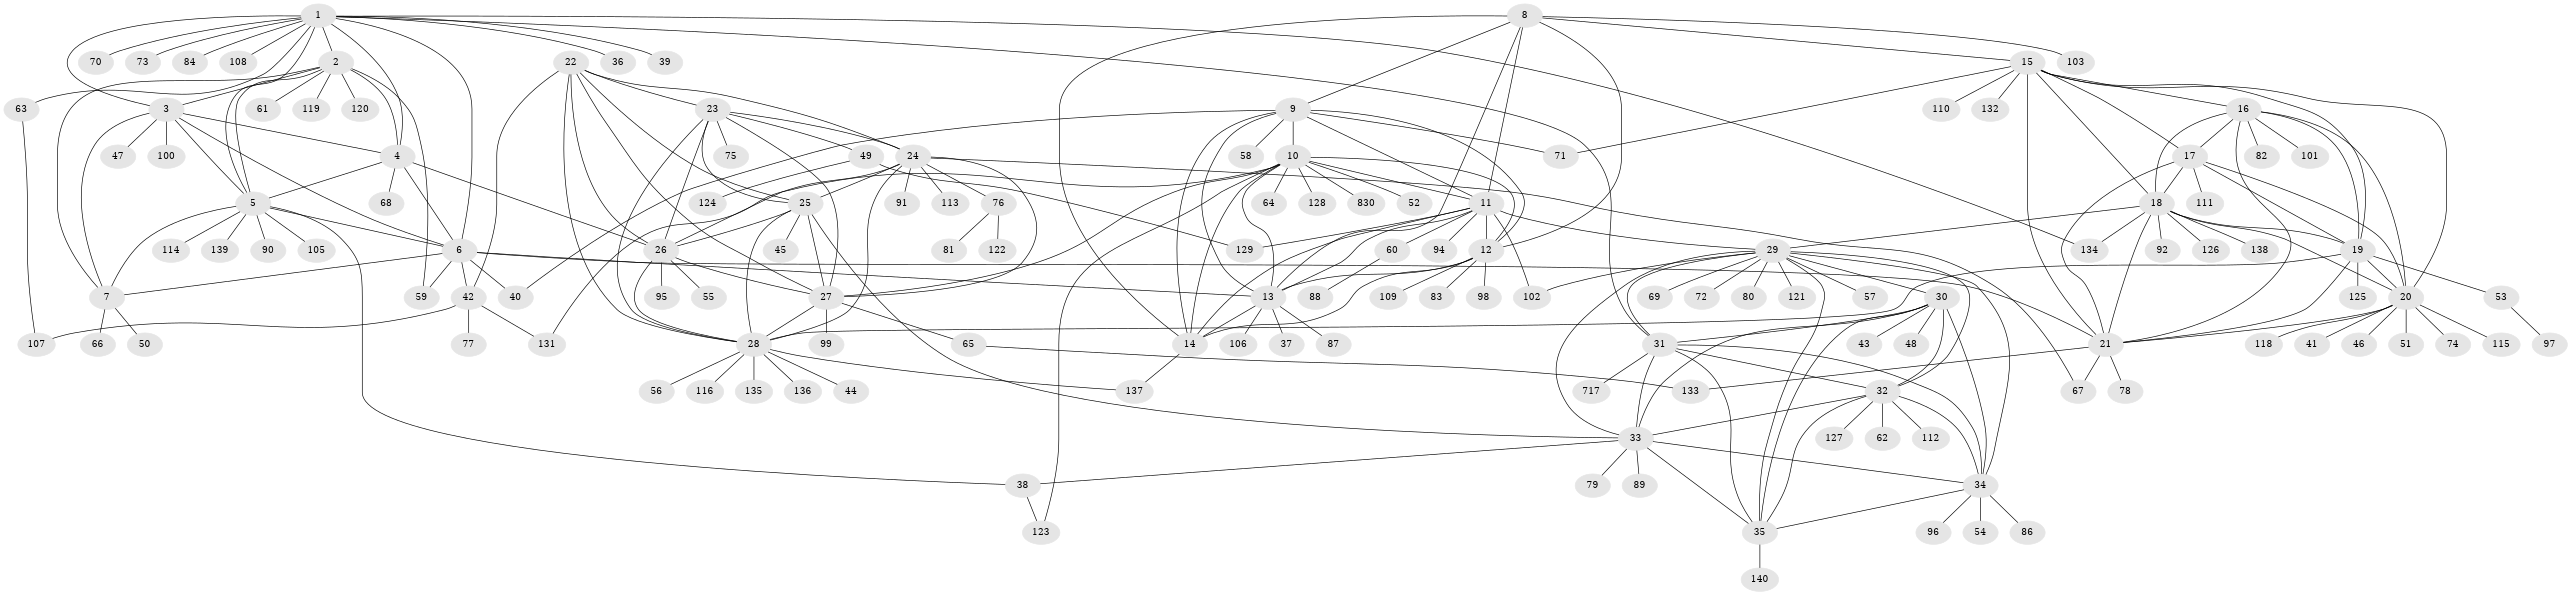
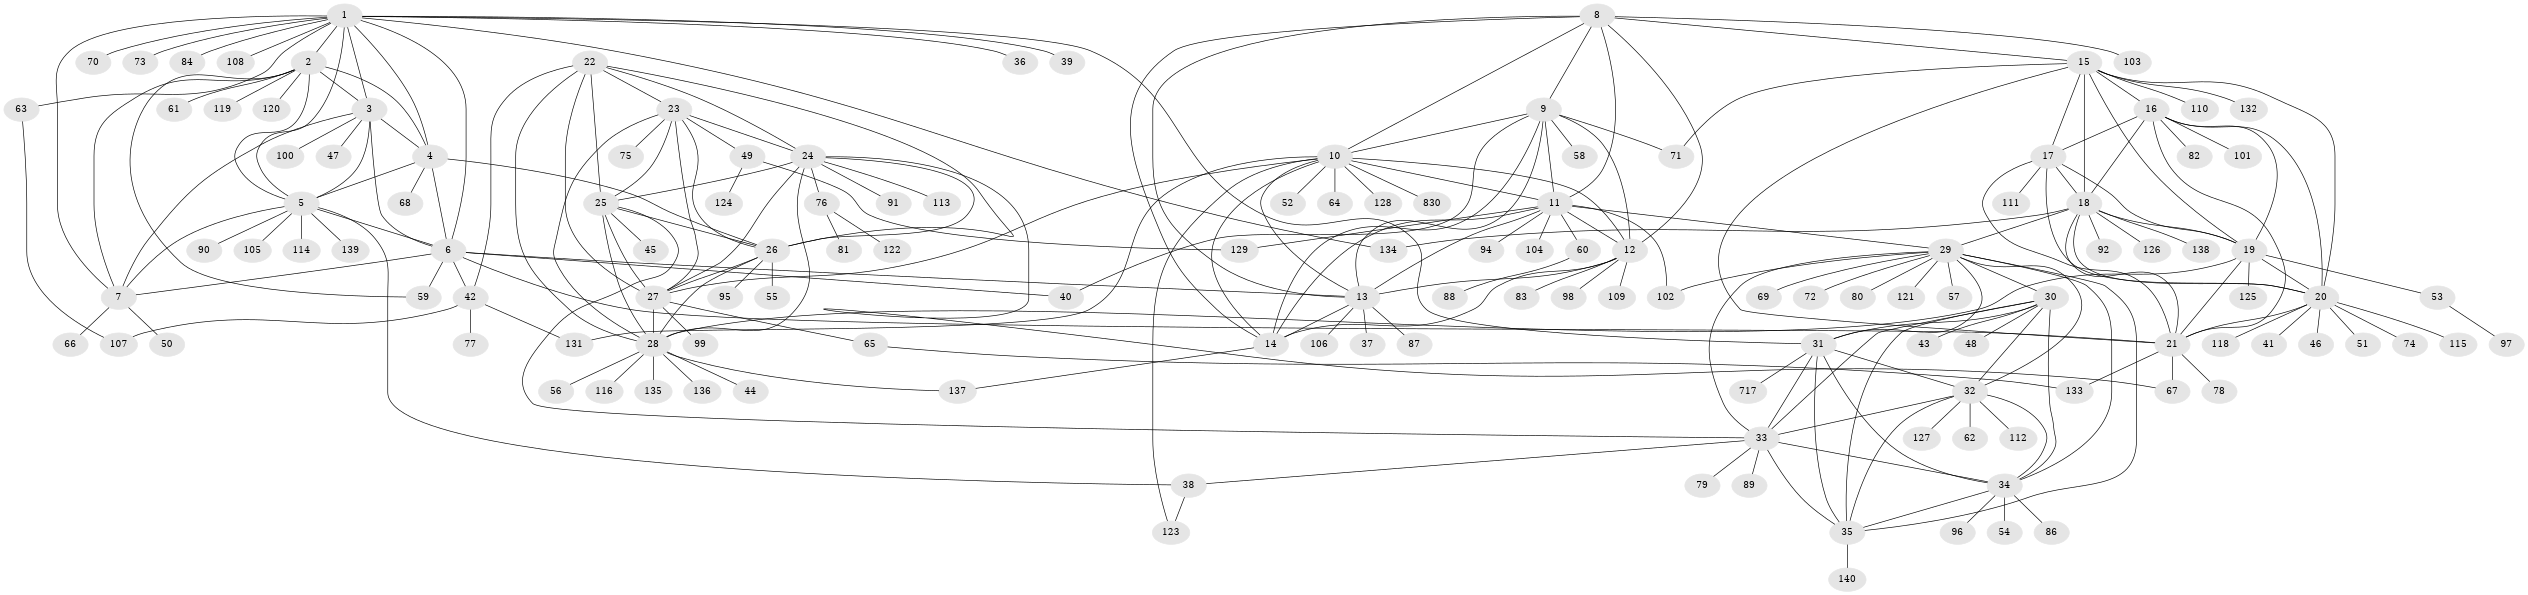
edge "1" -- "7": added
edge "8" -- "10": added
node "104": added
